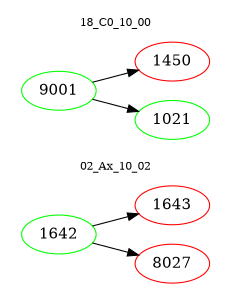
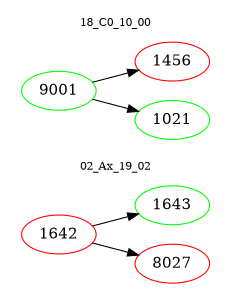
node "1450": label "1450" -> "1456"
cluster "02_Ax_10_02": label "02_Ax_10_02" -> "02_Ax_19_02"
node "1643": color red -> green
node "1642": color green -> red
